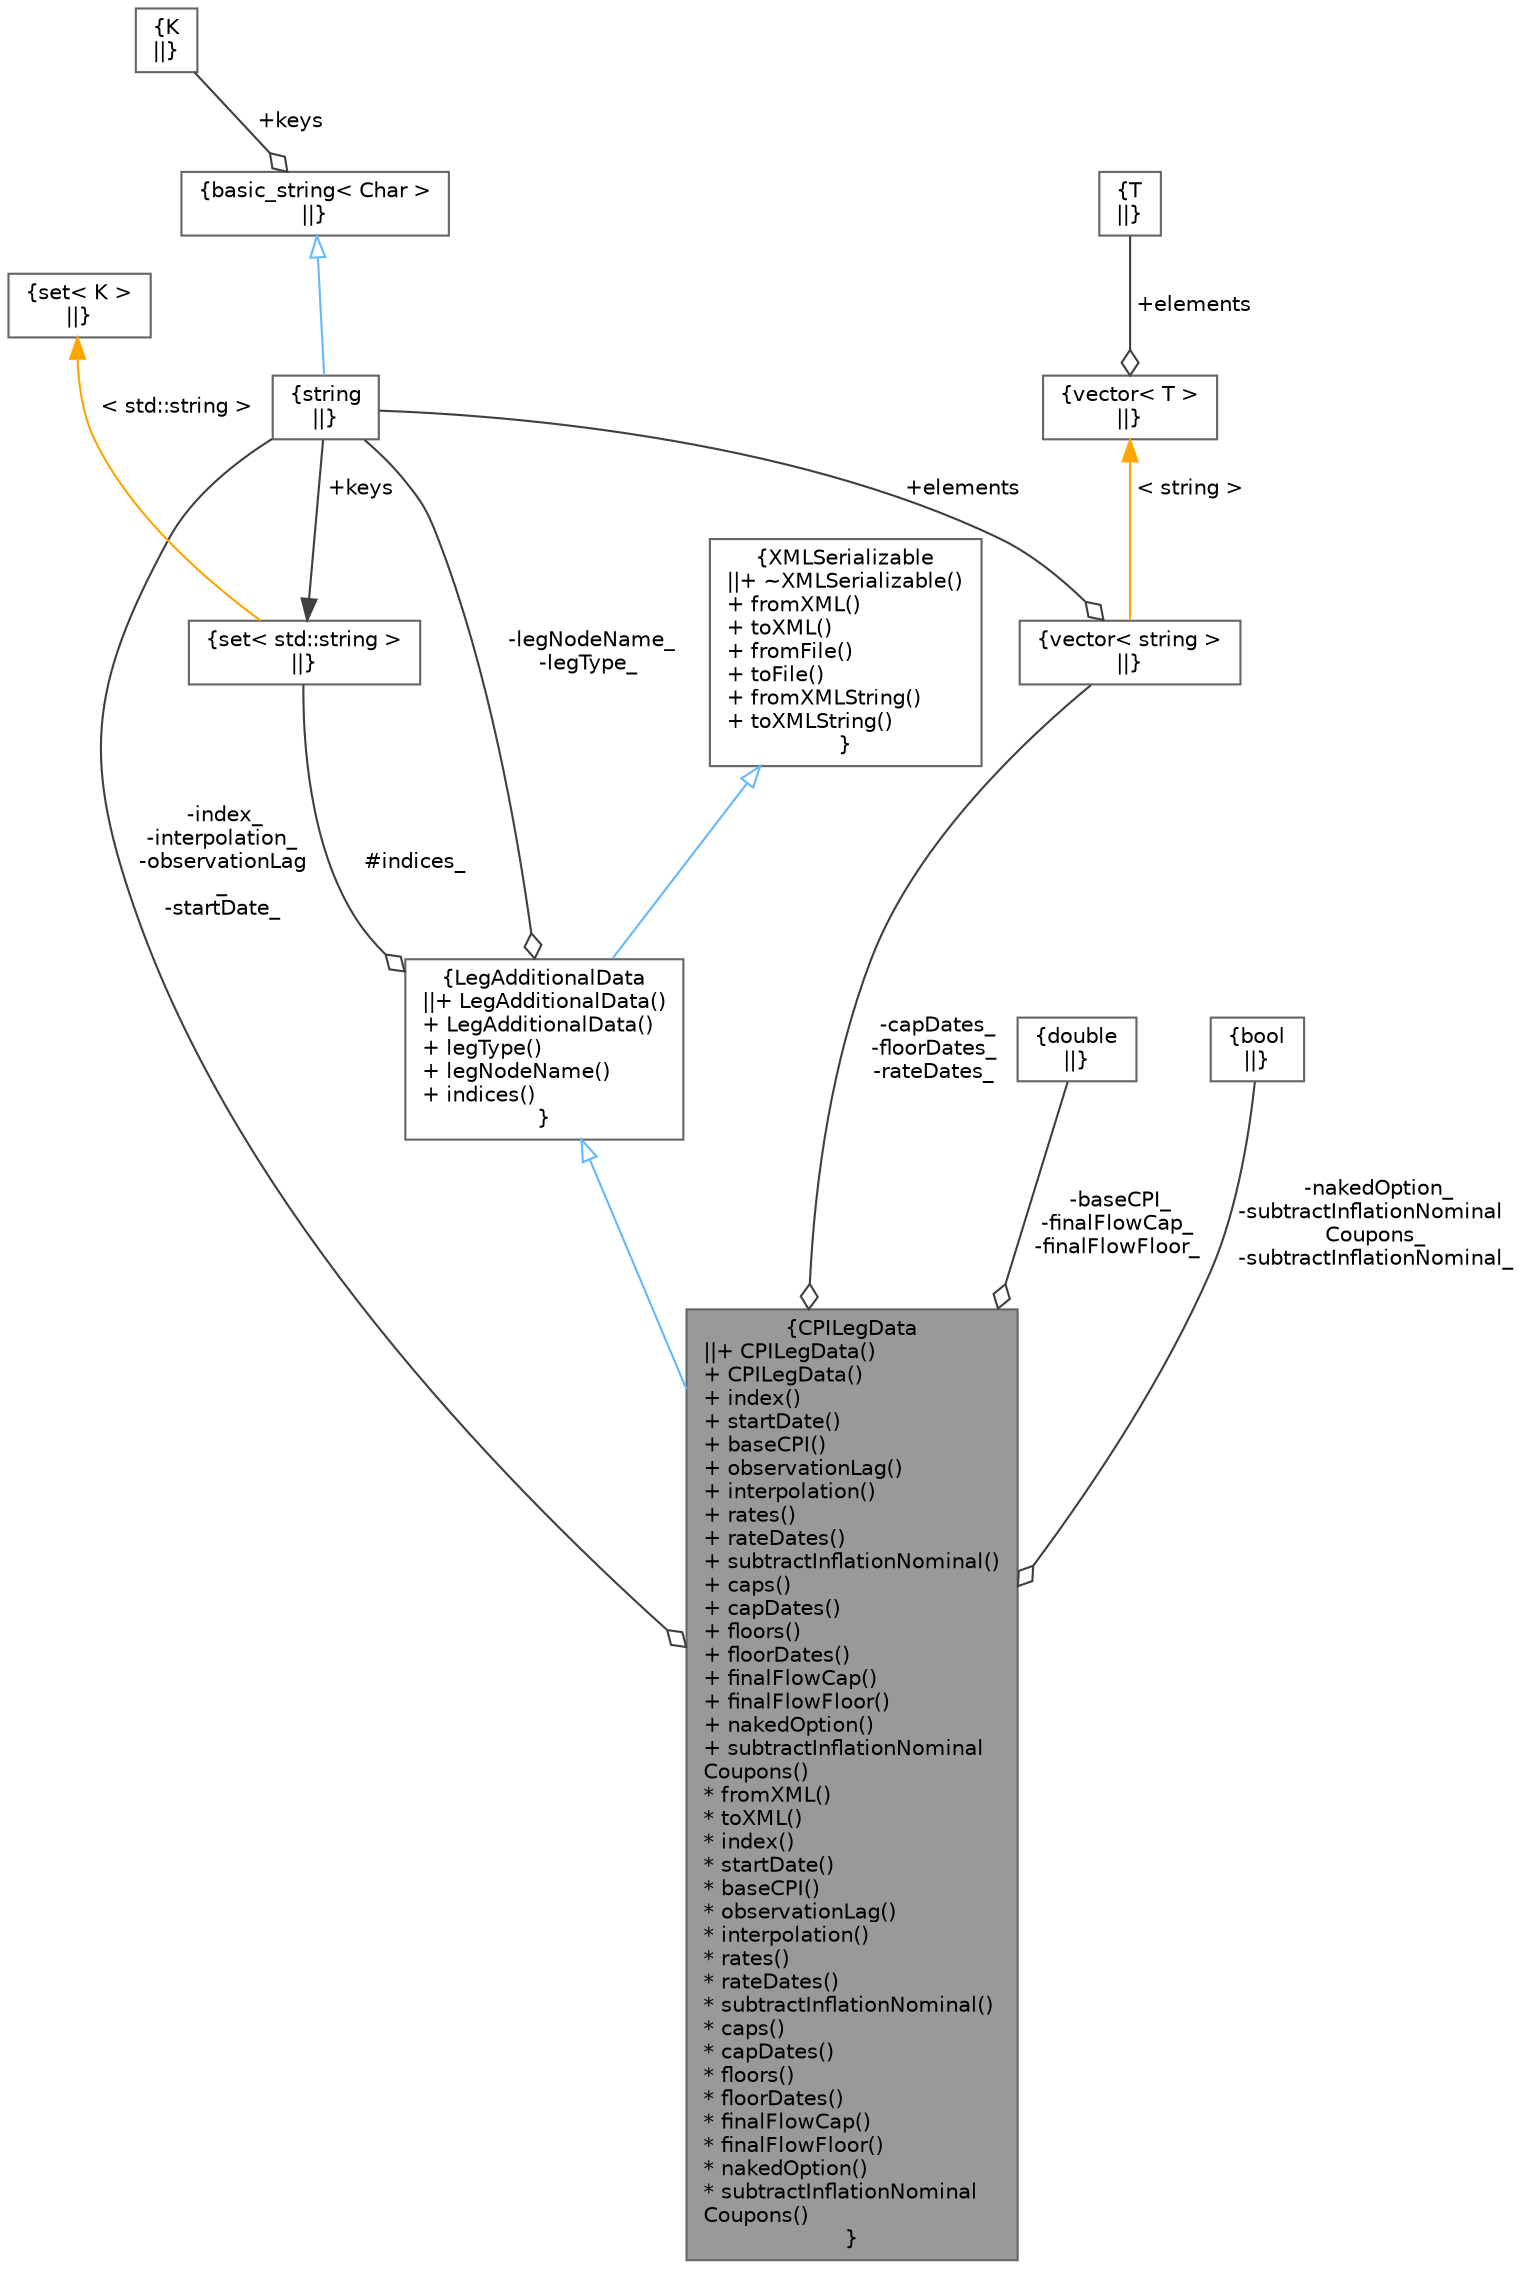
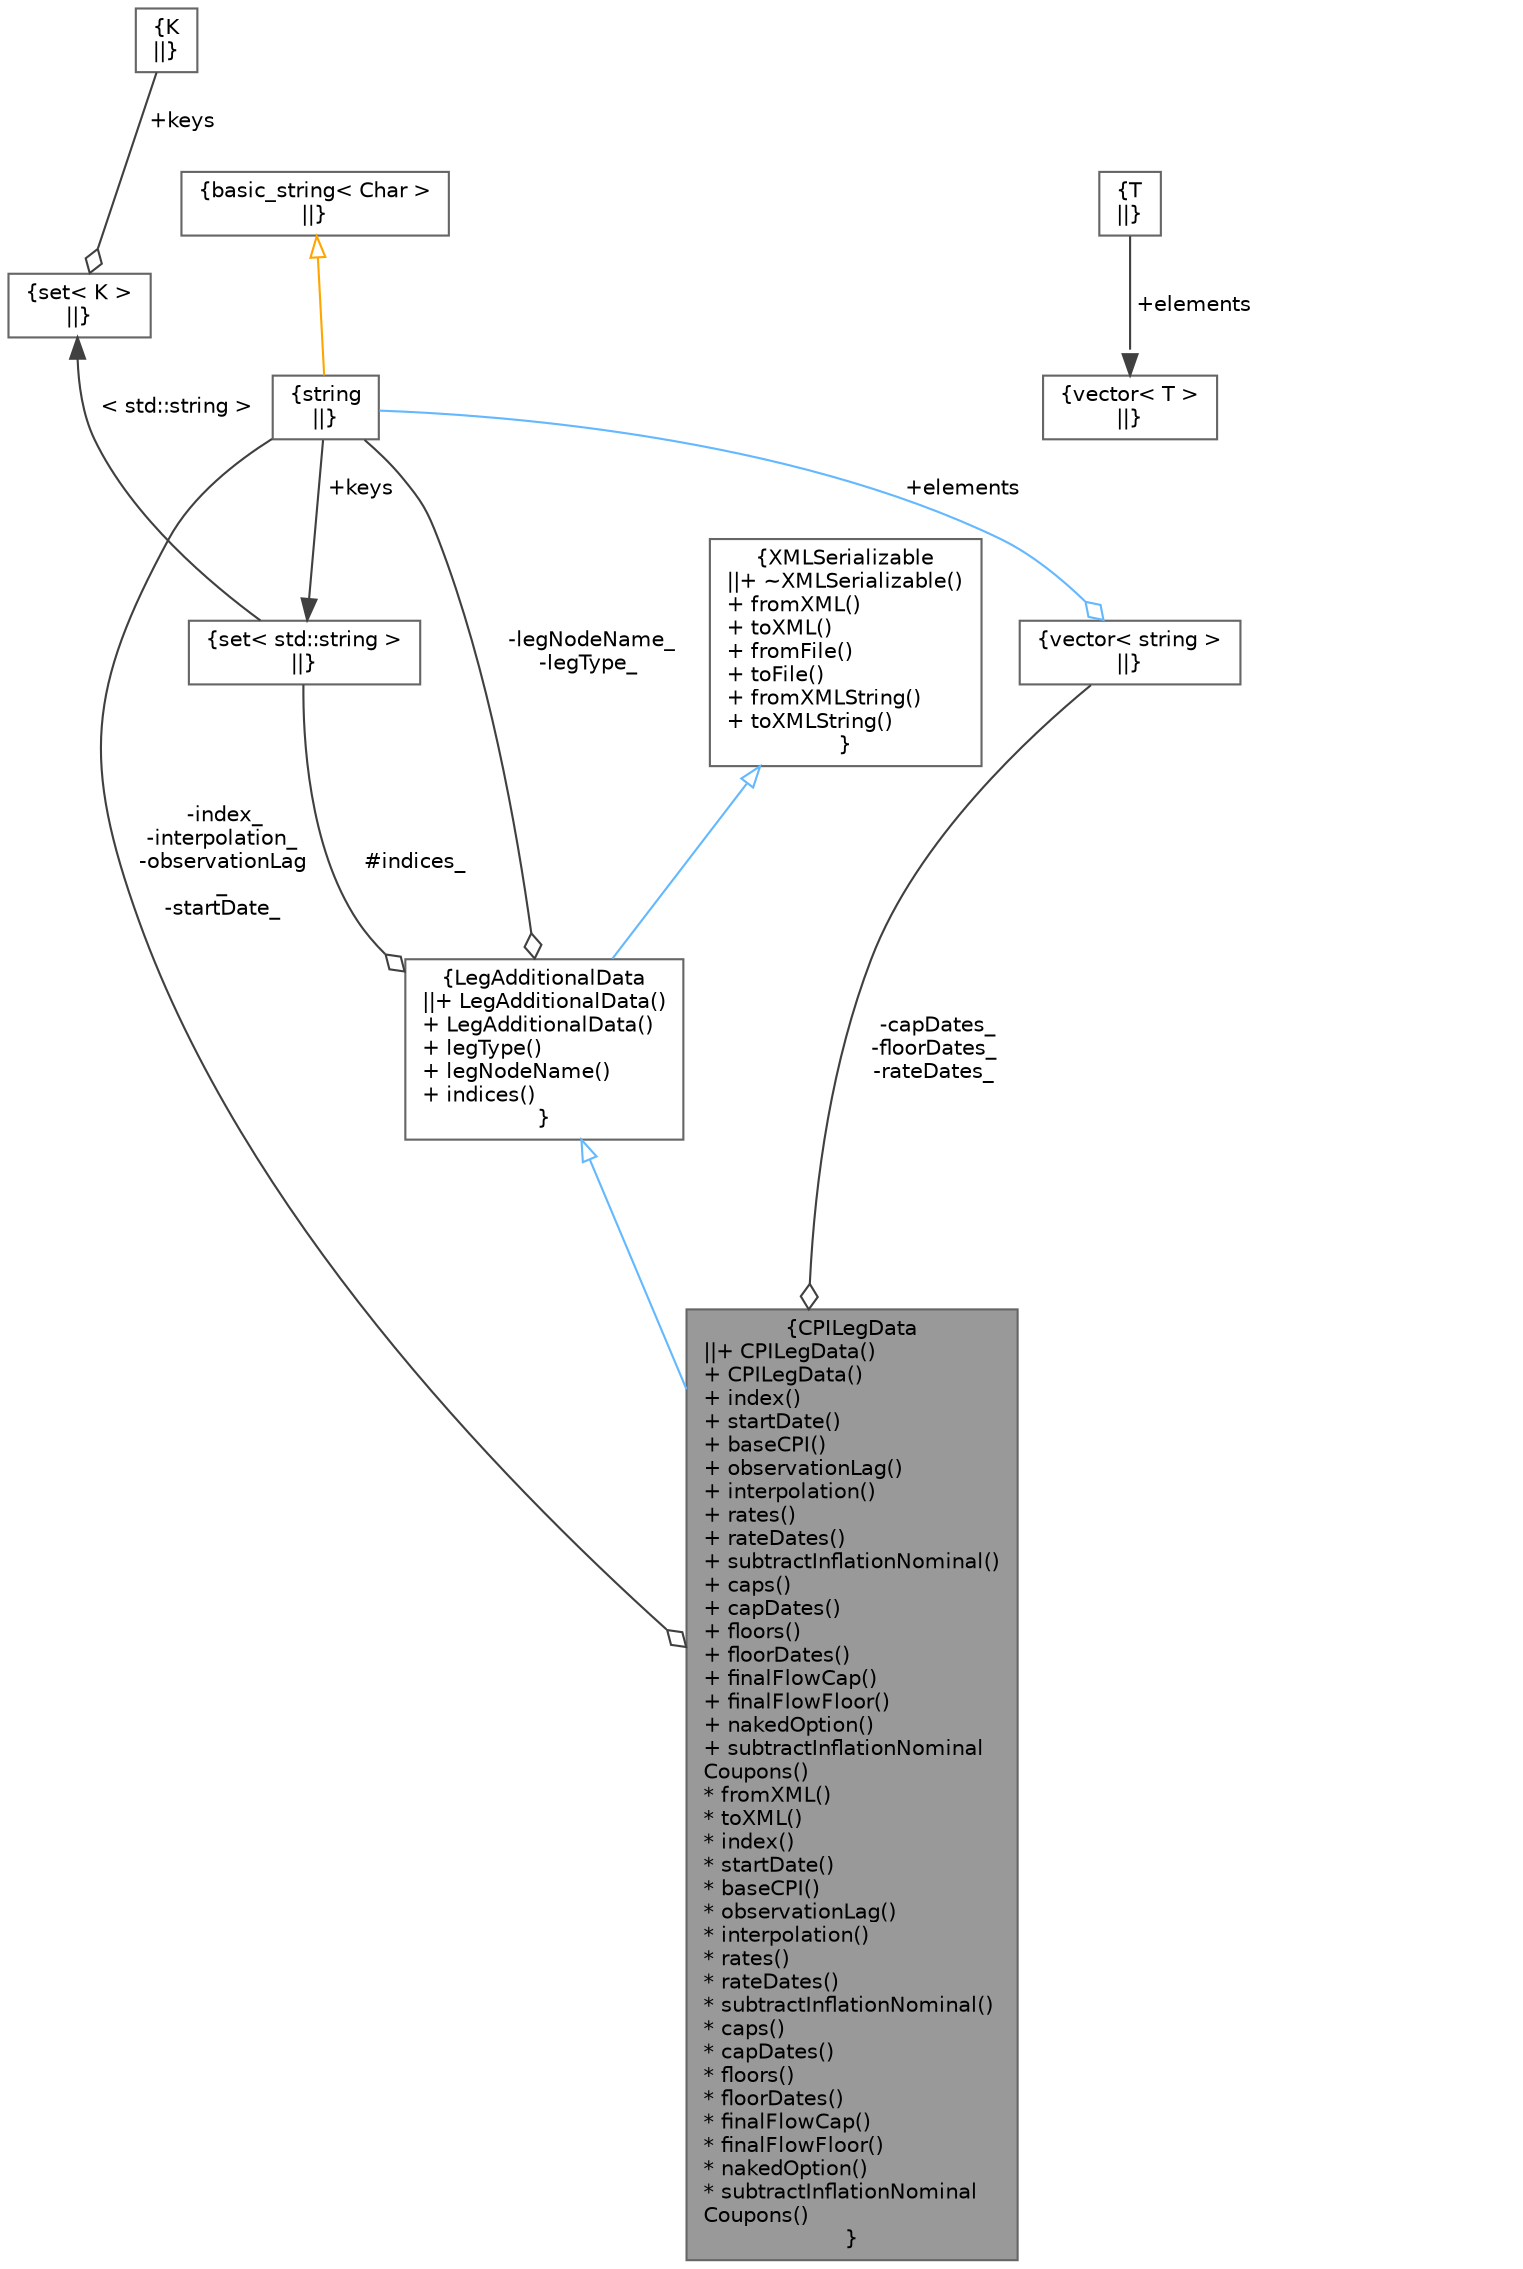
edge "{K ||}" -> "{basic_string< Char > ||}": now "{K ||}" -> "{set< K > ||}"
edge "{T ||}" -> "{vector< T > ||}": arrowhead odiamond -> normal
edge "{string ||}" -> "{basic_string< Char > ||}": color steelblue1 -> orange
edge "{string ||}" -> "{vector< string > ||}": color grey25 -> steelblue1
edge "{set< std::string > ||}" -> "{set< K > ||}": color orange -> grey25
edge "{vector< string > ||}" -> "{vector< T > ||}": removed, label "< string >"
node "{double ||}": removed
node "{bool ||}": removed
